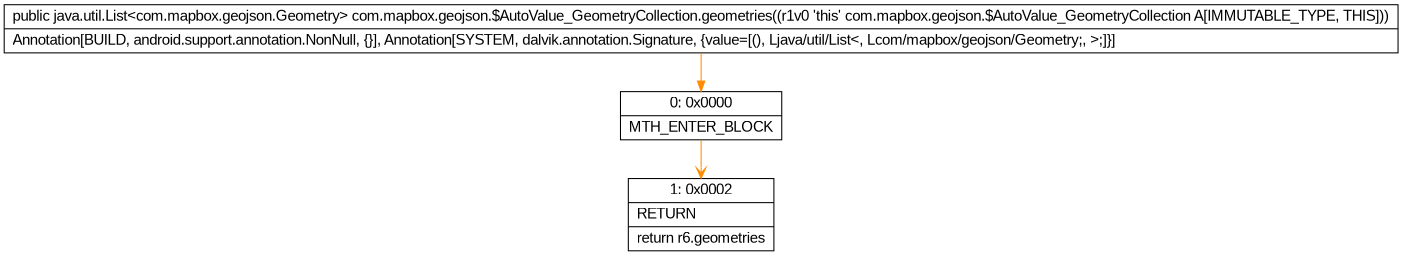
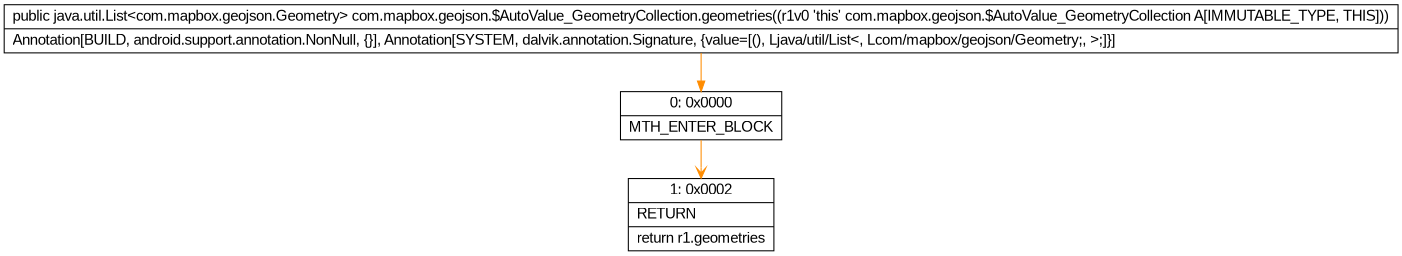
node "1: 0x0002": text "return r6.geometries" -> "return r1.geometries"
